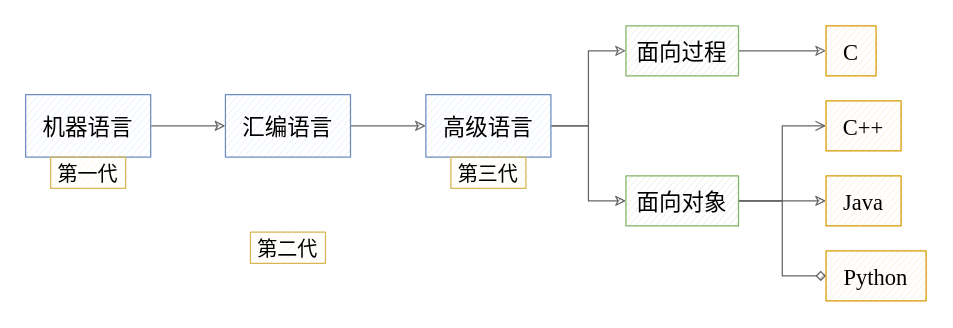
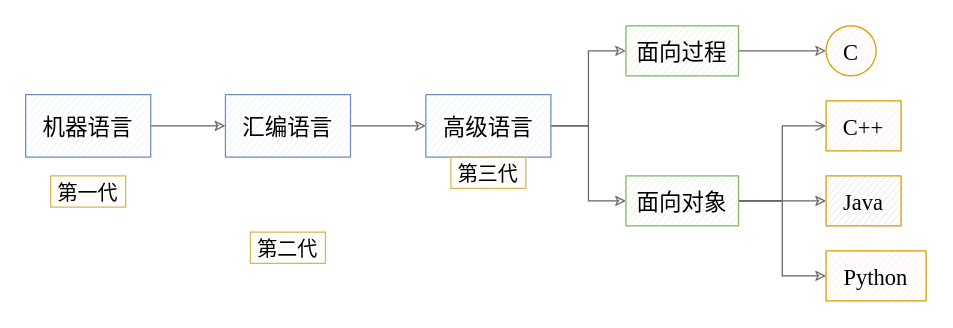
node "C": shape rectangle -> ellipse
node "第一代": moved (88, 173) -> (88, 191)
node "Java": fillcolor #ffe6cc -> #e1d5e7
edge "面向对象" -> "Python": arrowhead diamond -> classic
